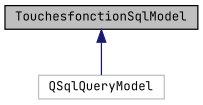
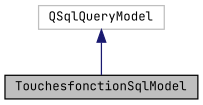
edge "QSqlQueryModel" -> "TouchesfonctionSqlModel": reversed
